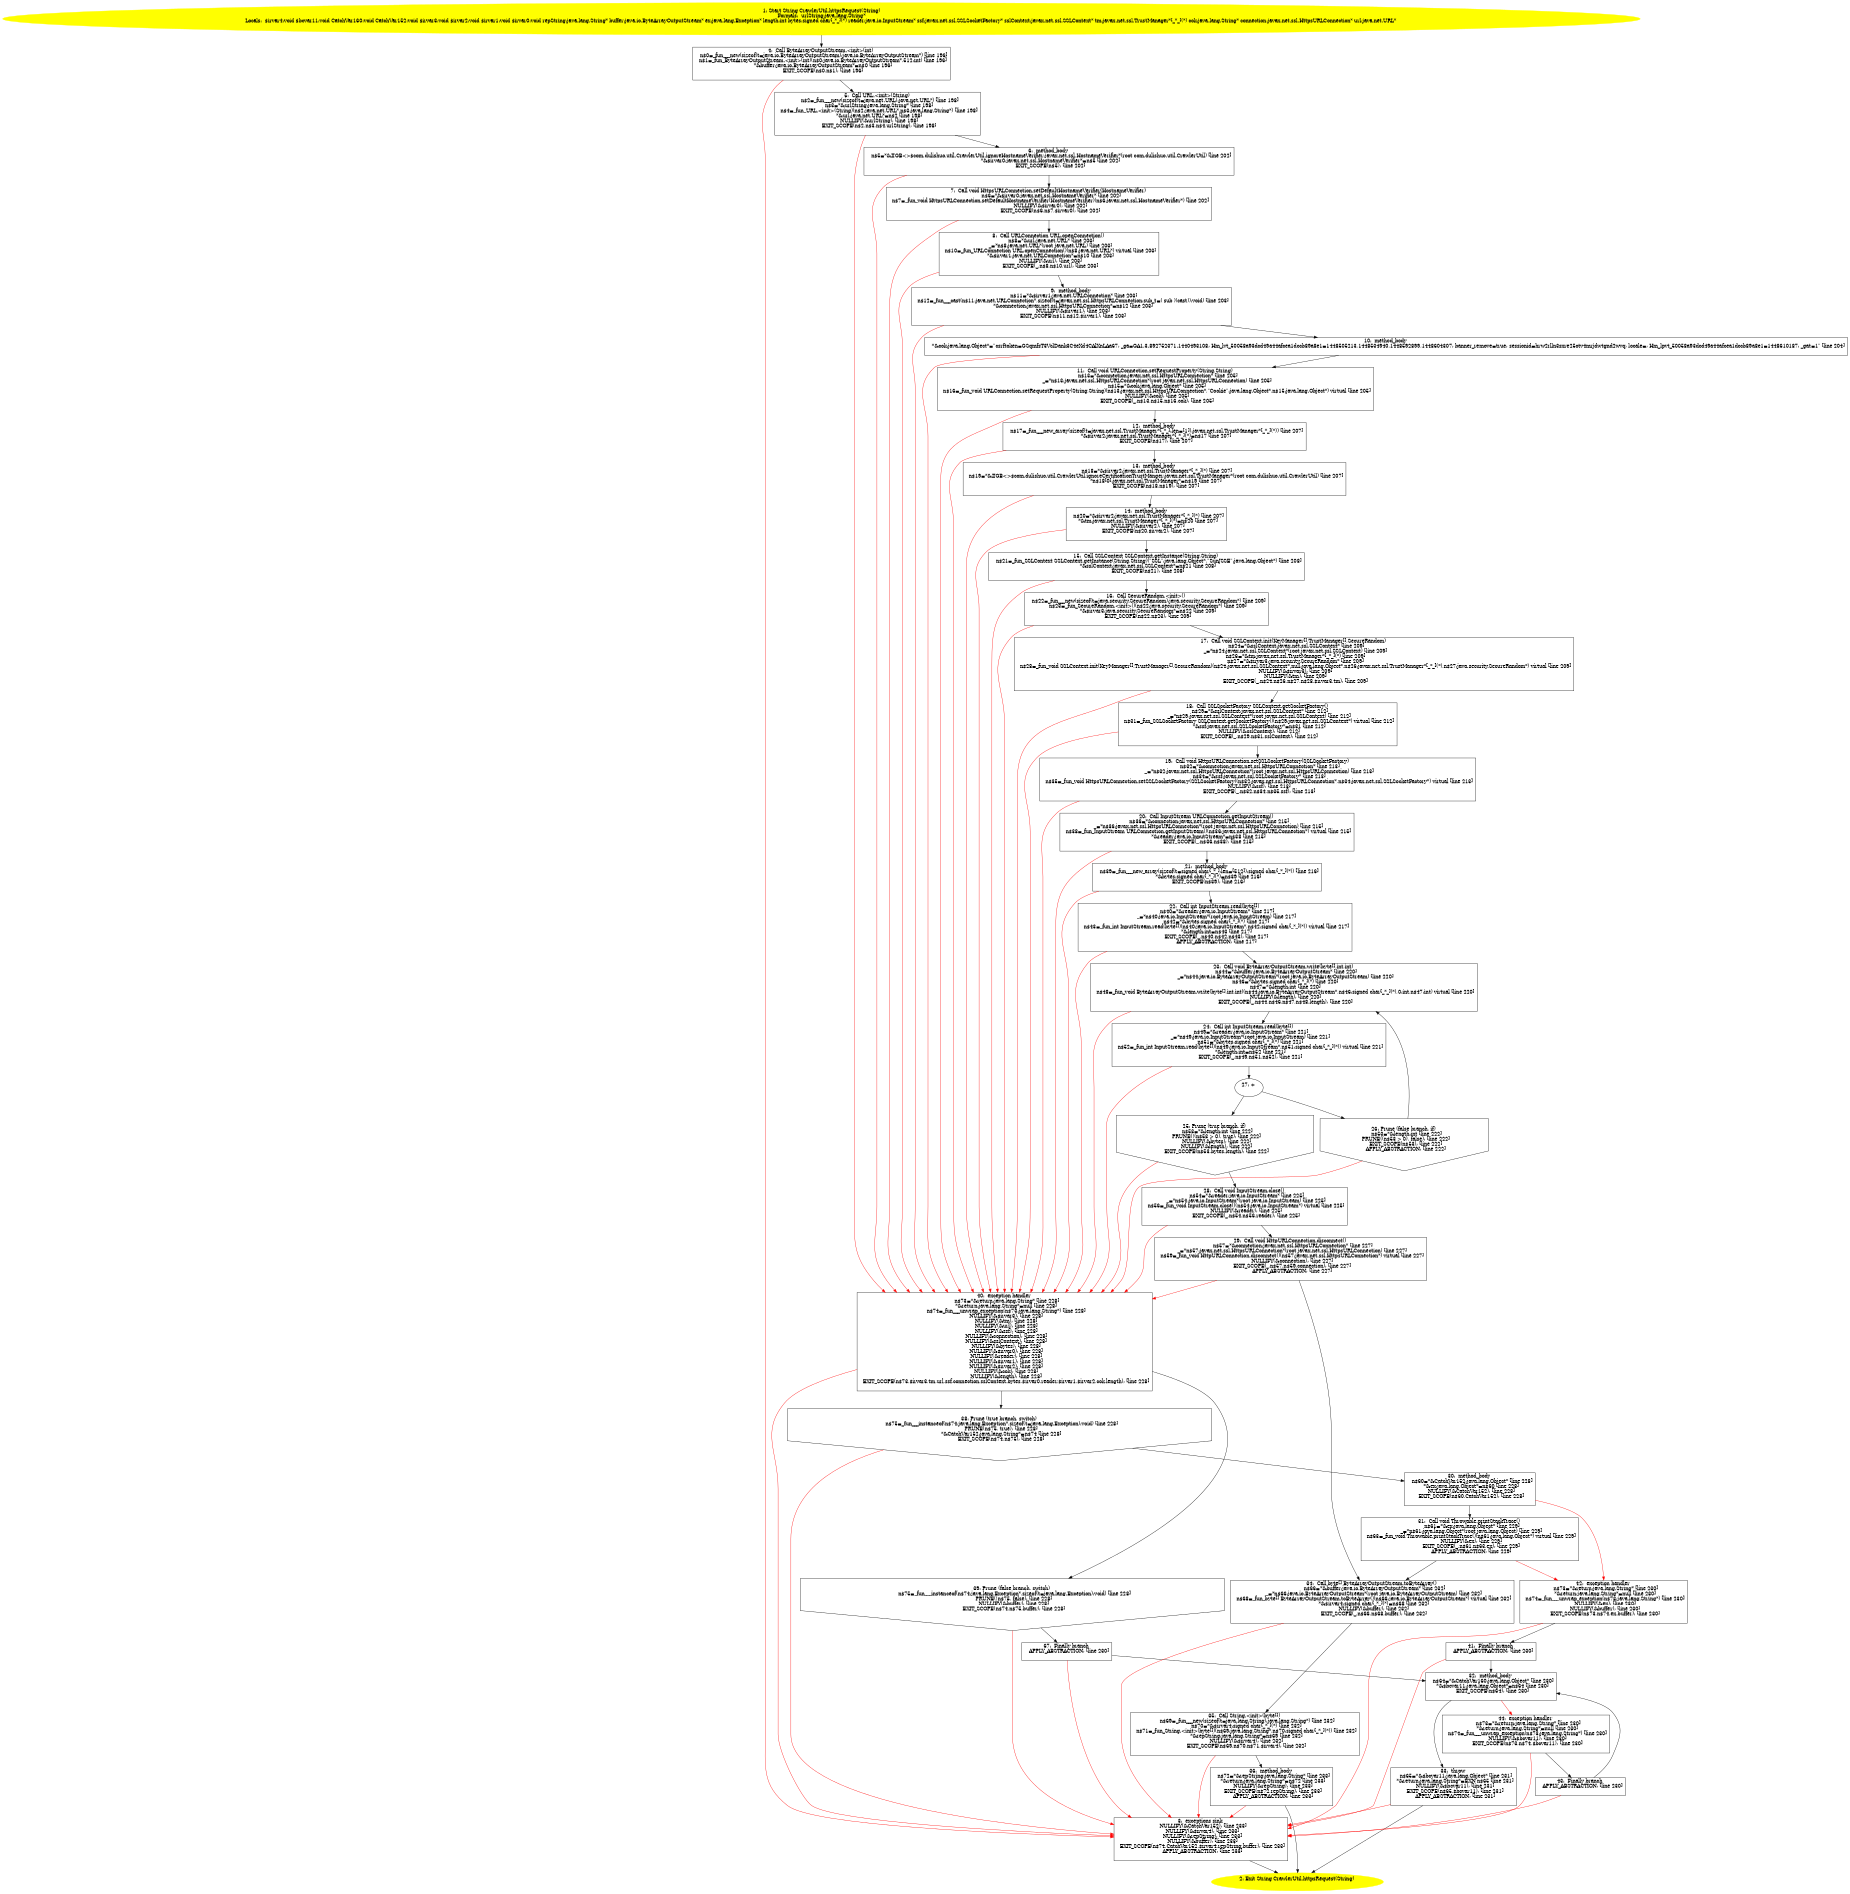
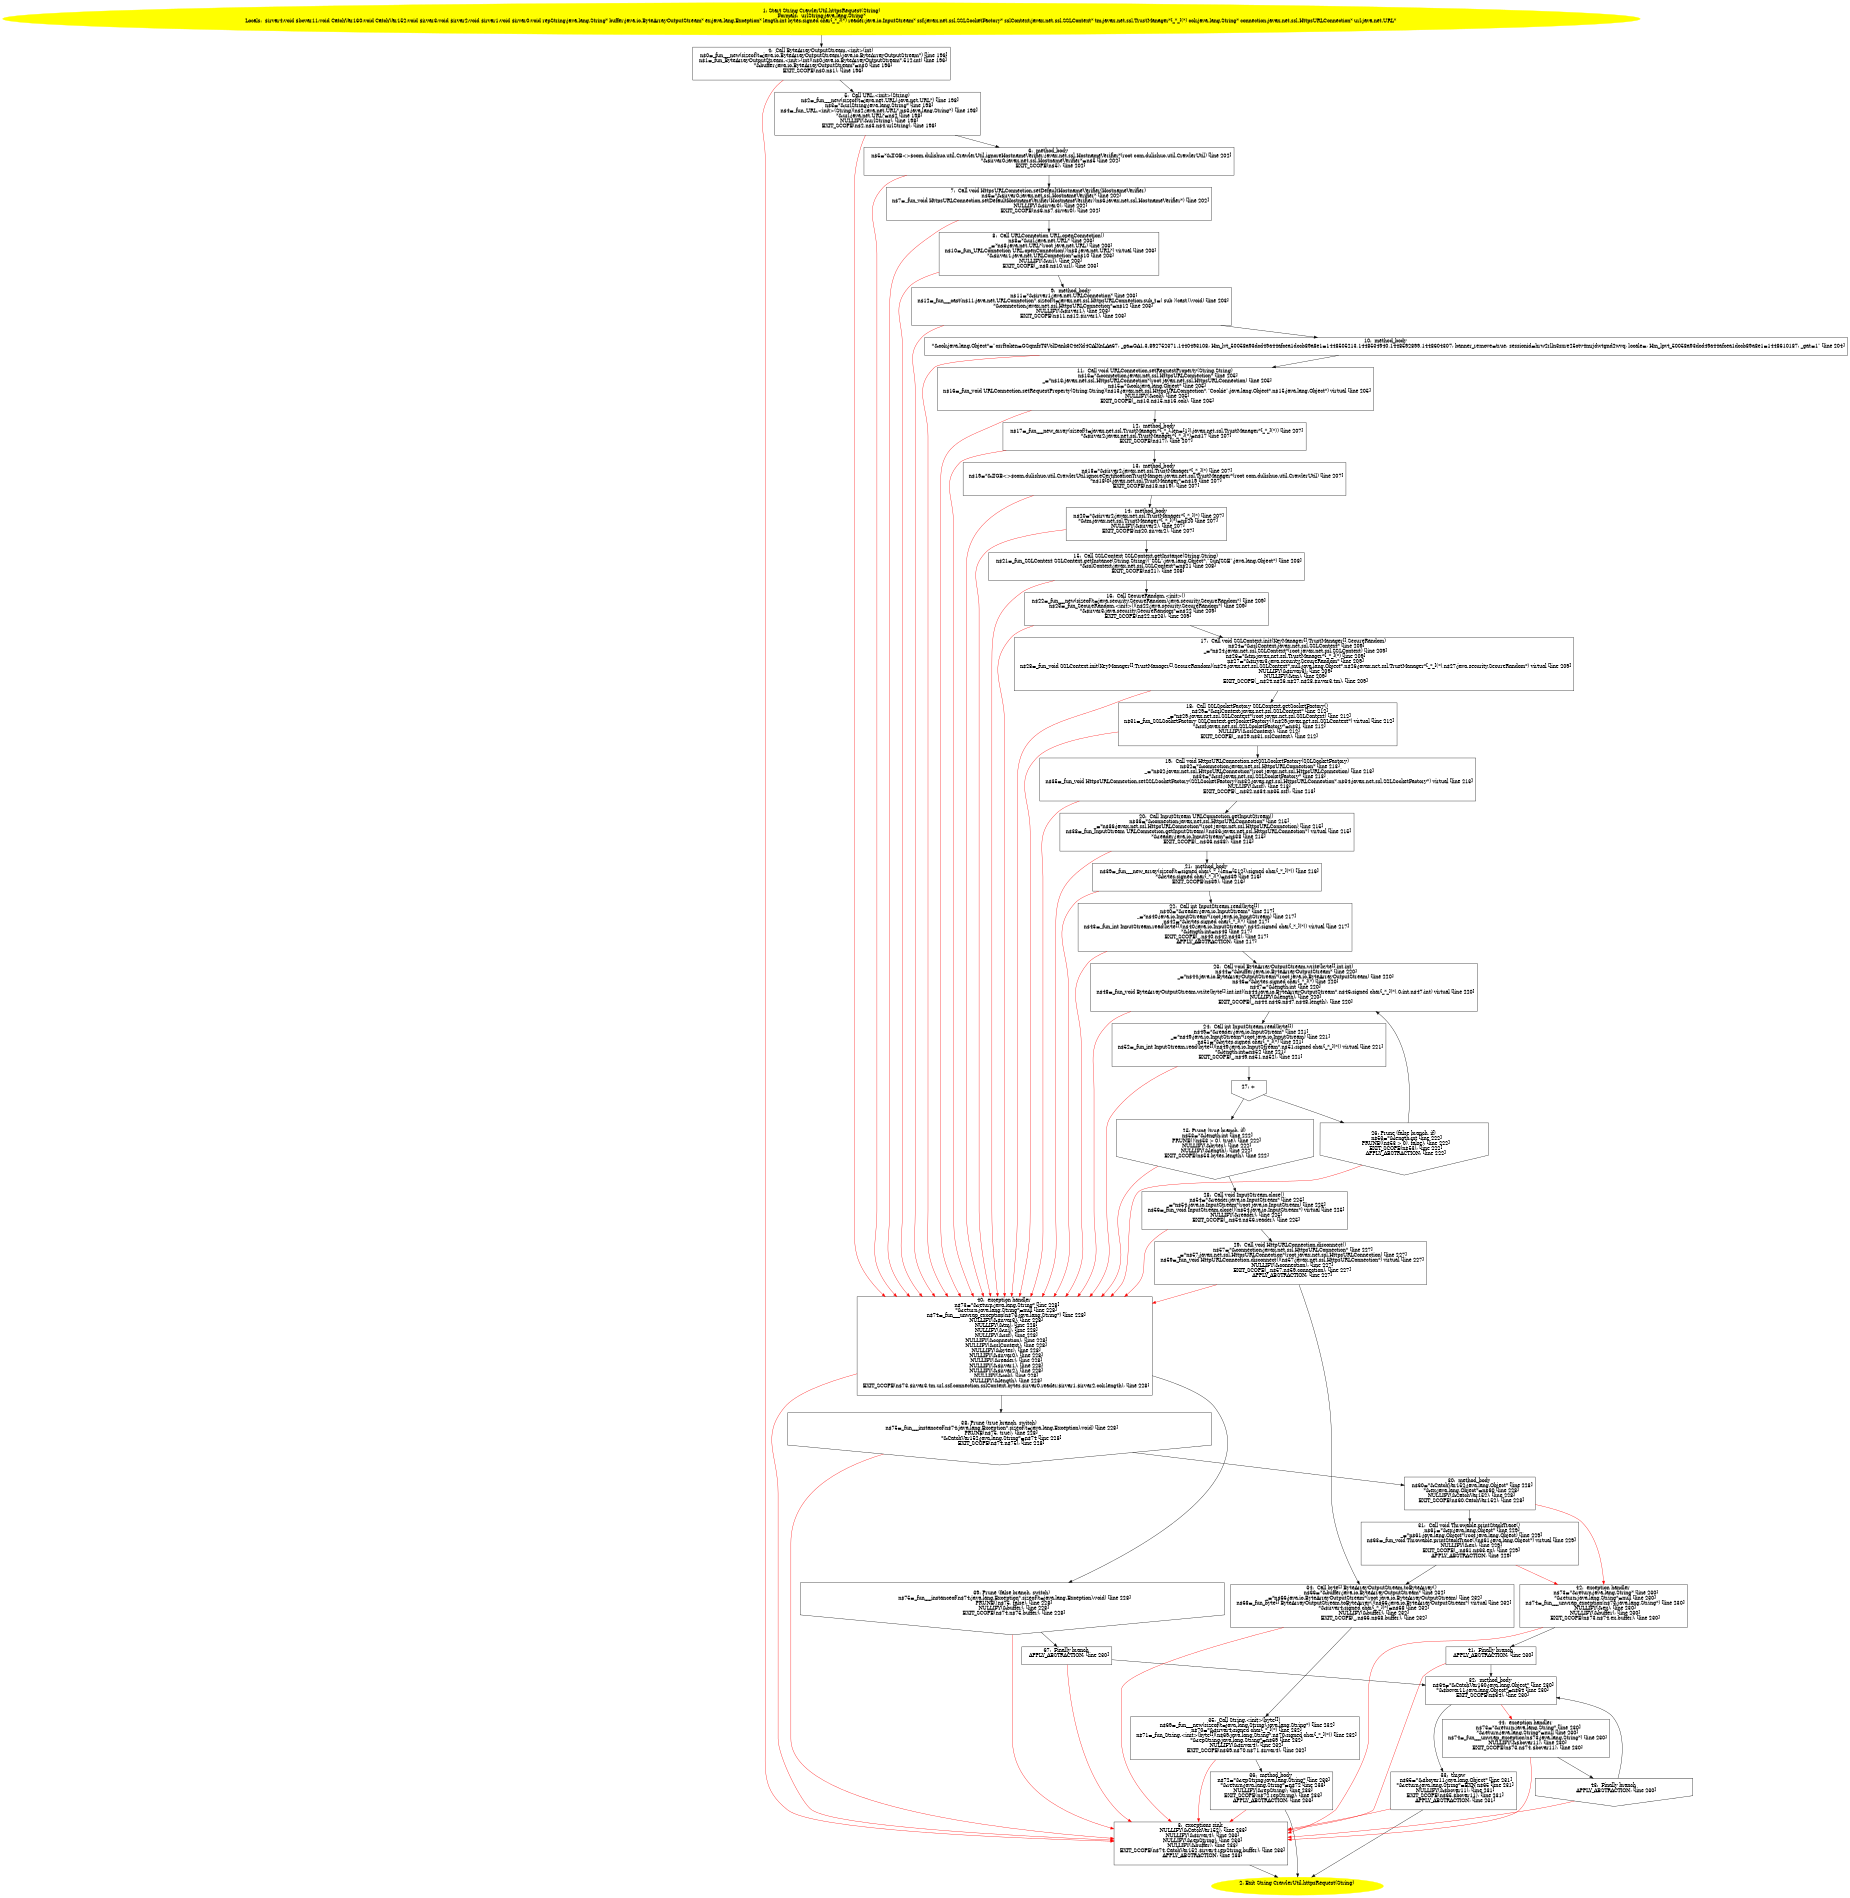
node "27: +": shape ellipse -> invhouse
node "43:  Finally branch APPLY_ABSTRACTION; [line 230]": shape box -> invhouse
